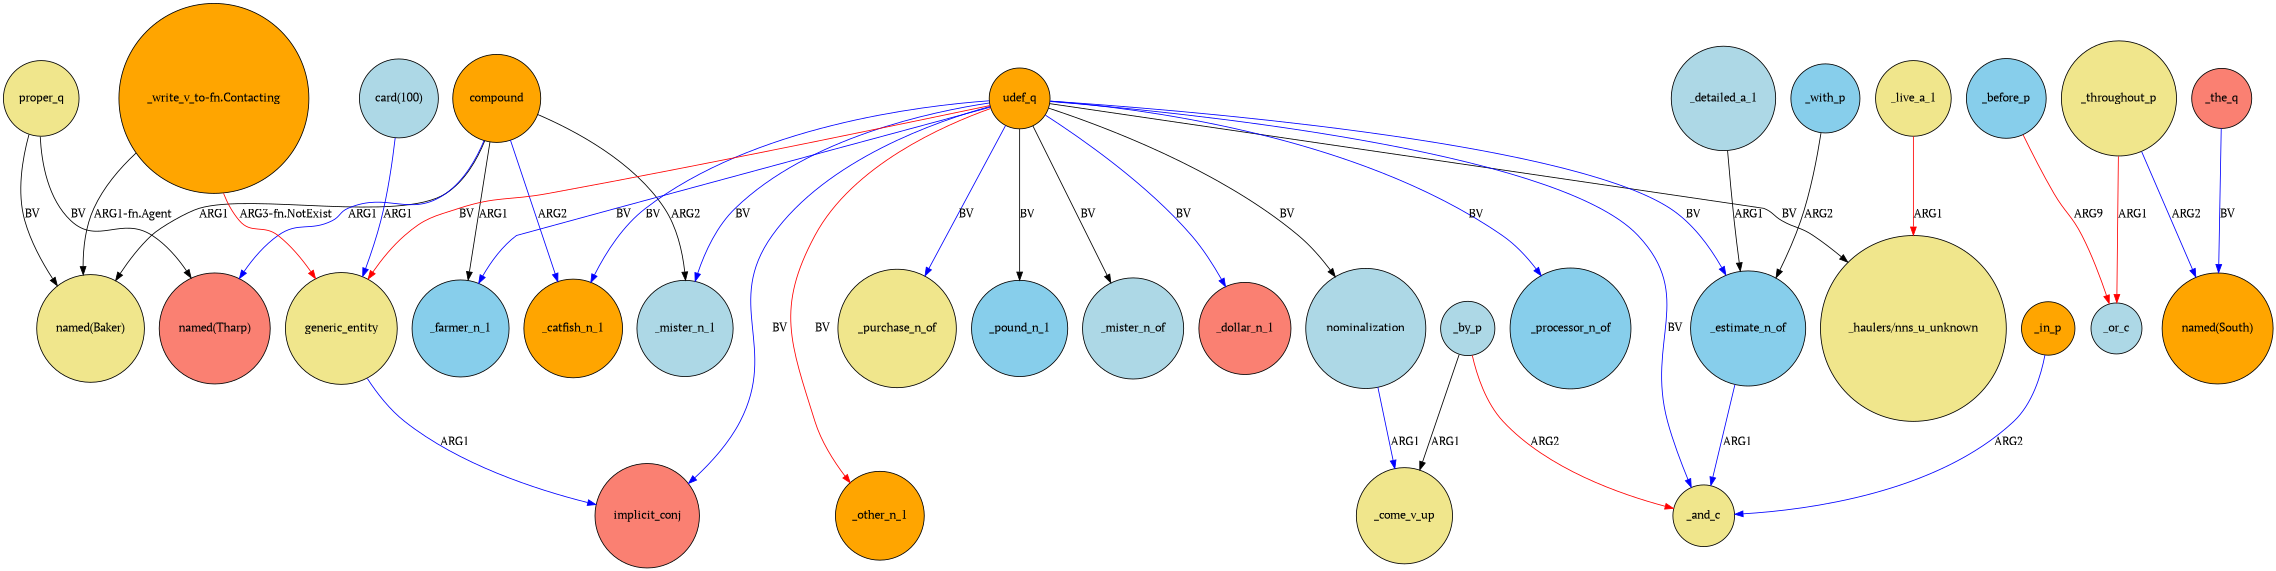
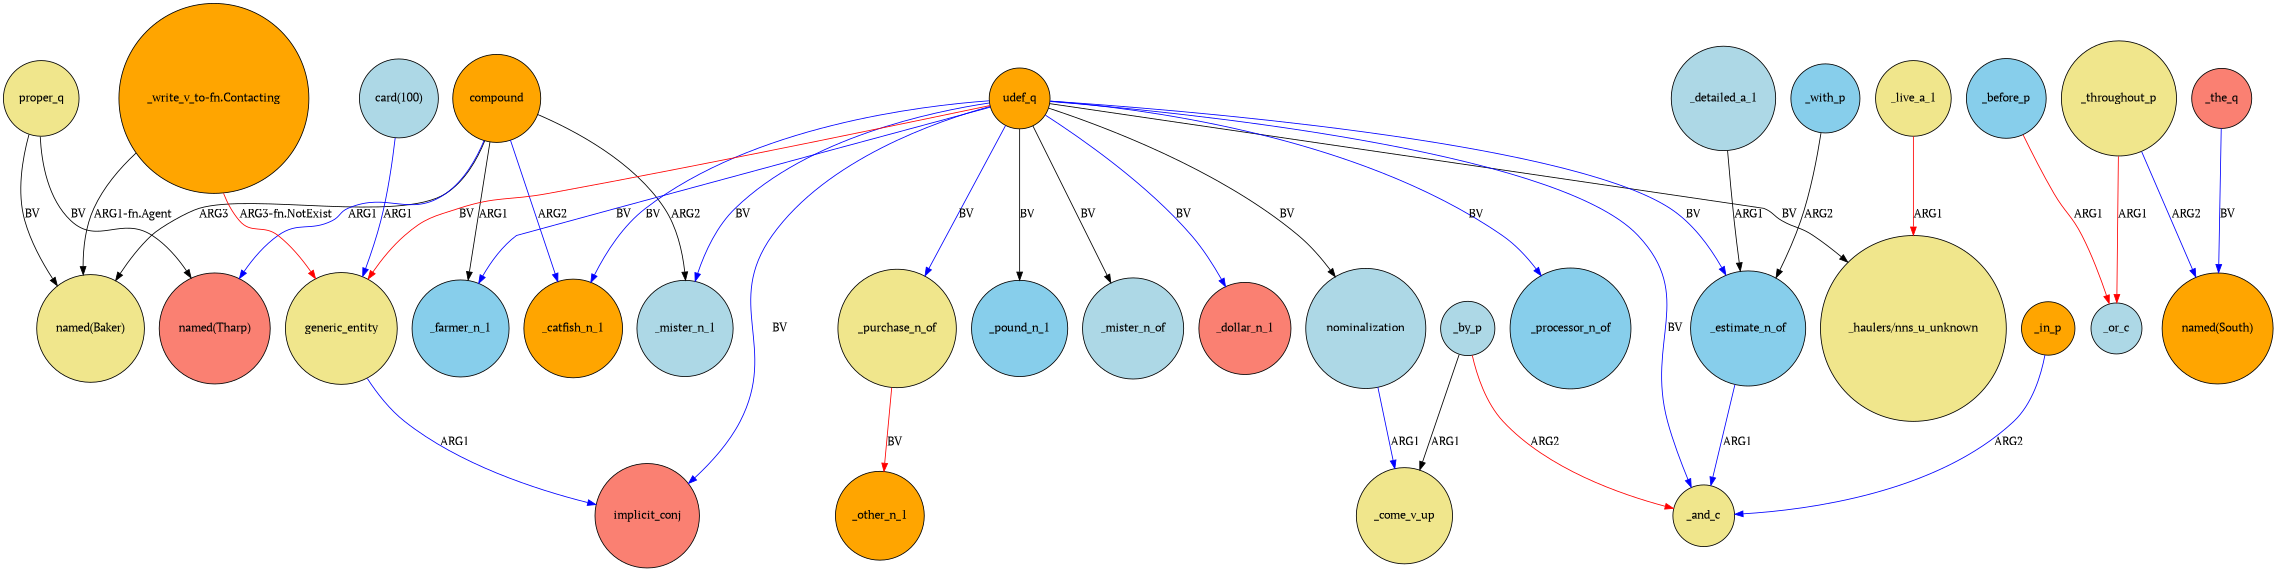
edge "compound" -> "named(Baker)": label "ARG1" -> "ARG3"
edge "_before_p" -> "_or_c": label "ARG9" -> "ARG1"
edge "udef_q" -> "_other_n_1": now "_purchase_n_of" -> "_other_n_1"
